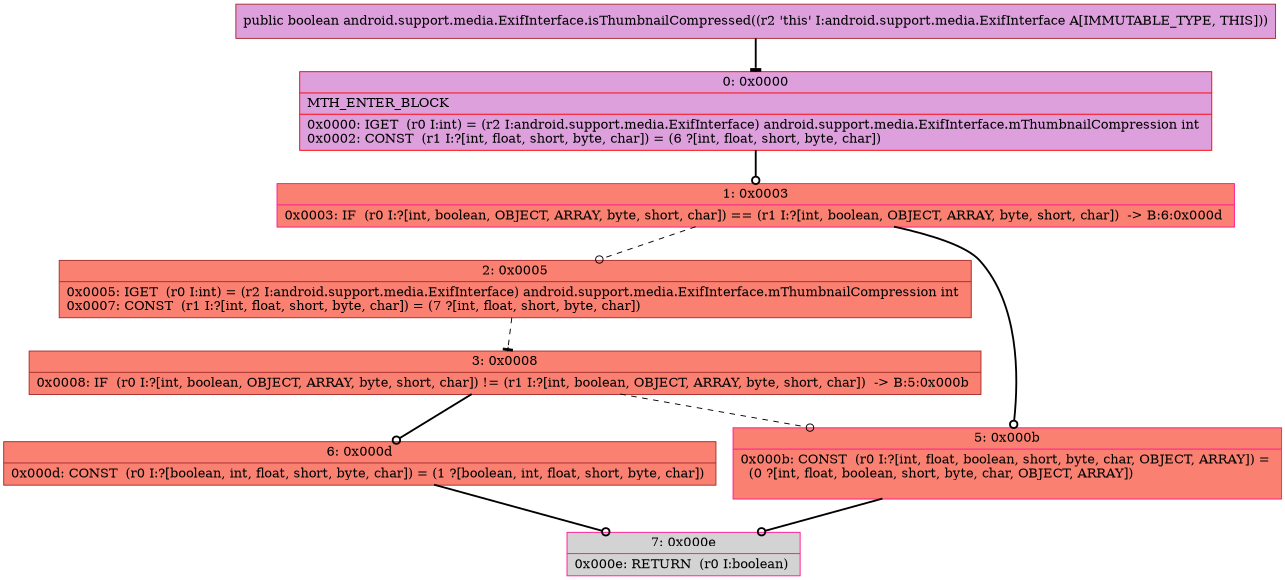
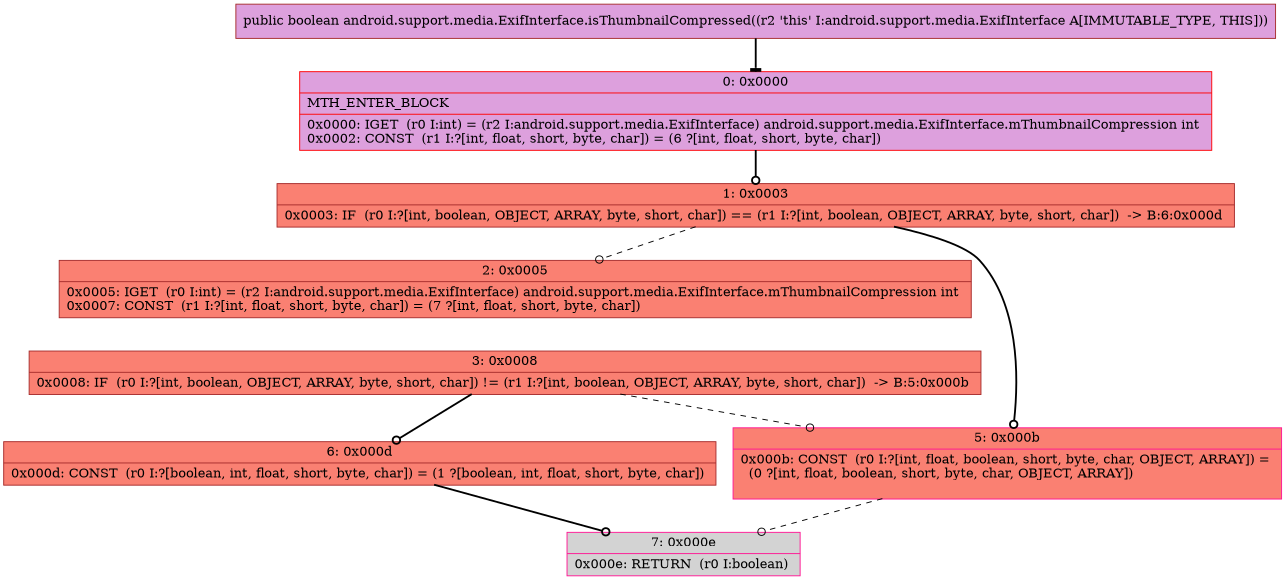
node "1: 0x0003": color deeppink -> brown
edge "2: 0x0005" -> "3: 0x0008": removed
edge "5: 0x000b" -> "7: 0x000e": style bold -> dashed
